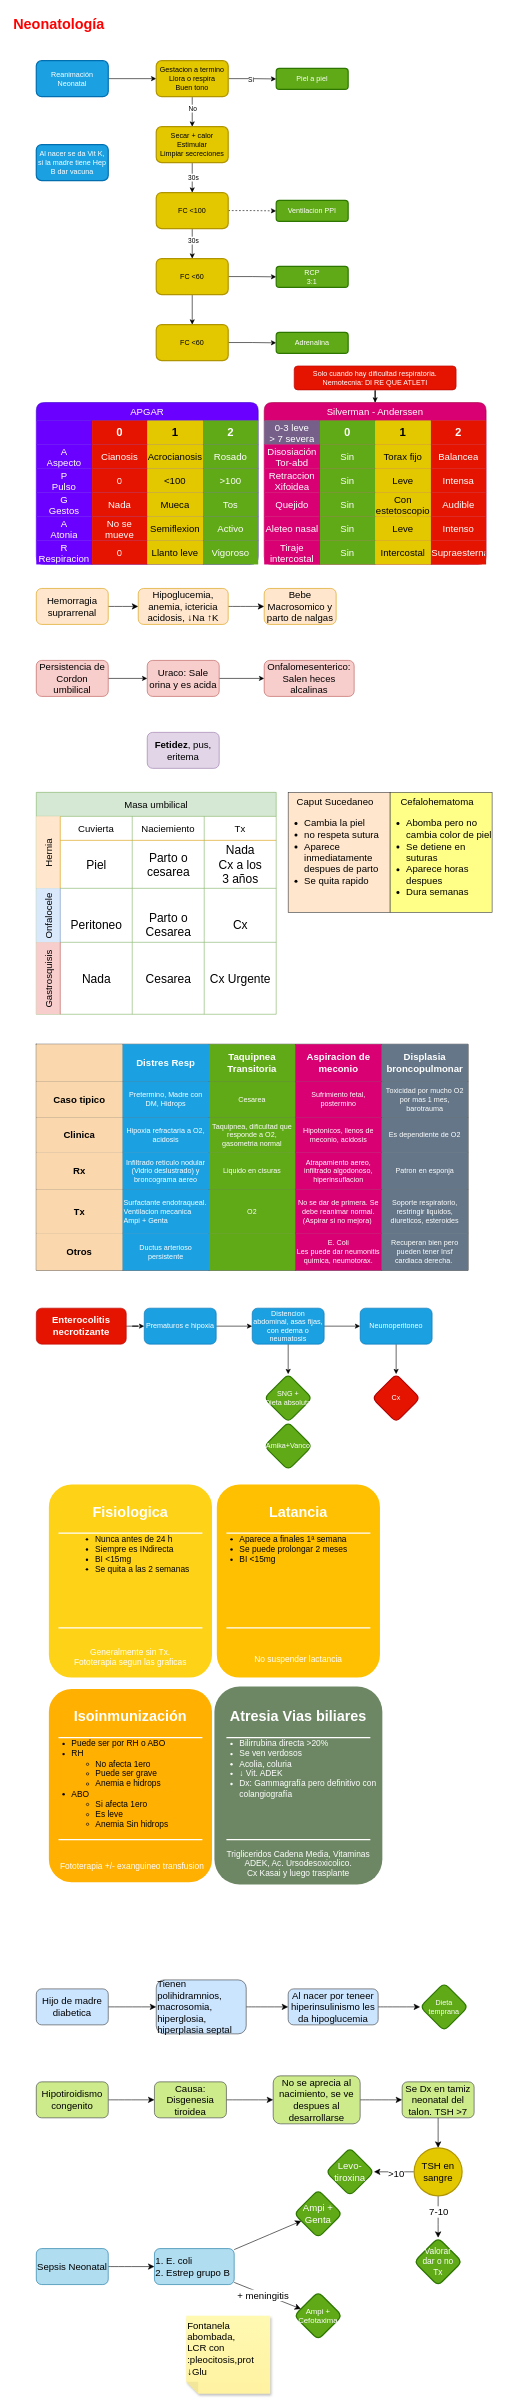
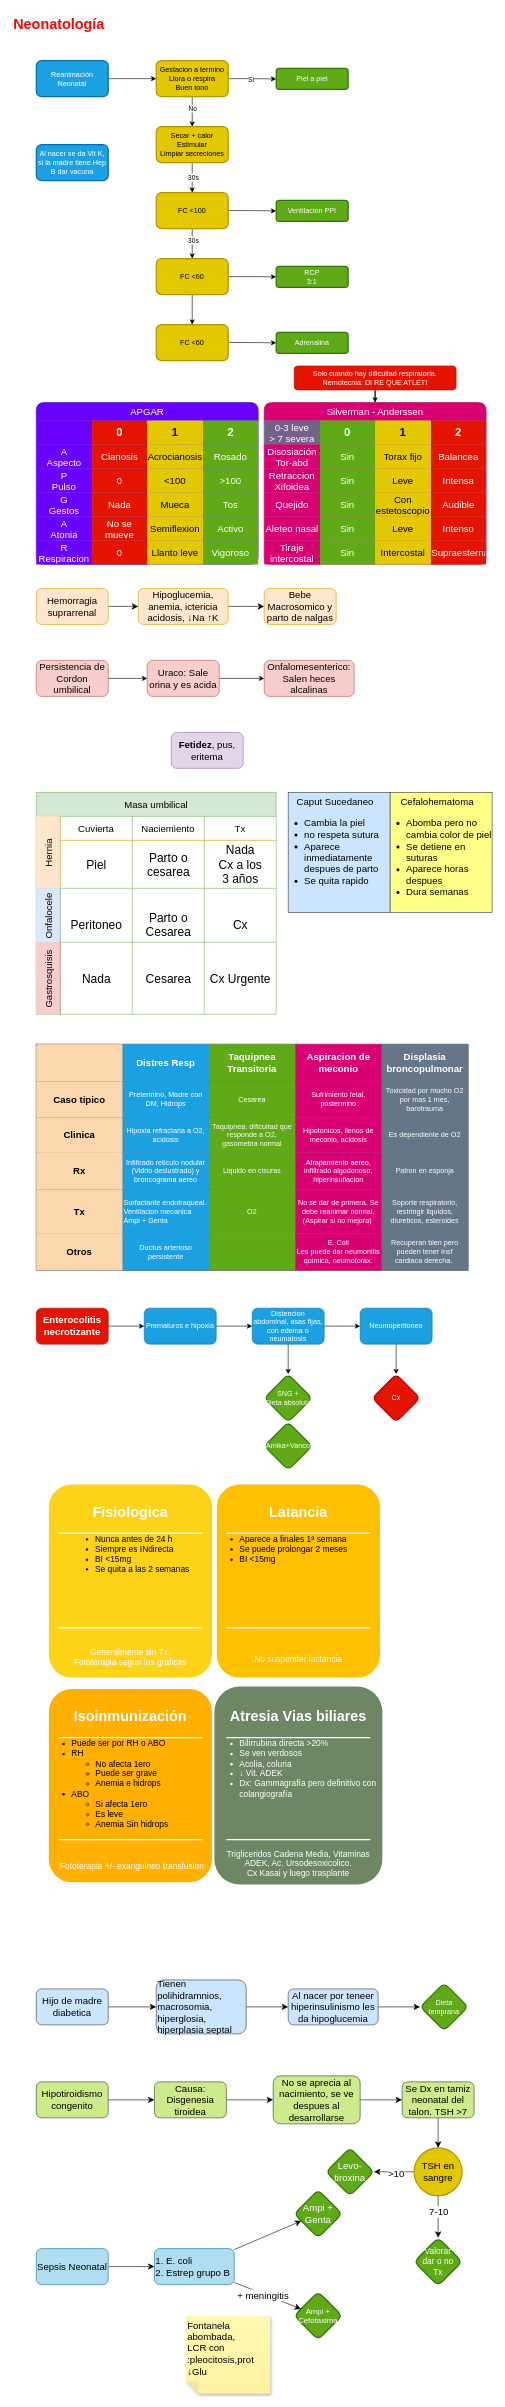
edge "FC <100" -> "Ventilacion PPI": style dashed -> solid
node "Fetidez, pus, eritema": moved (183, 750) -> (207, 750)
node "Caput Sucedaneo Cambia la piel no respeta sutura Aparece inmediatamente despues de parto Se quita rapido": fillcolor #ffe6cc -> #cce5ff
node "Enterocolitis necrotizante": size 90x36 -> 72x36
